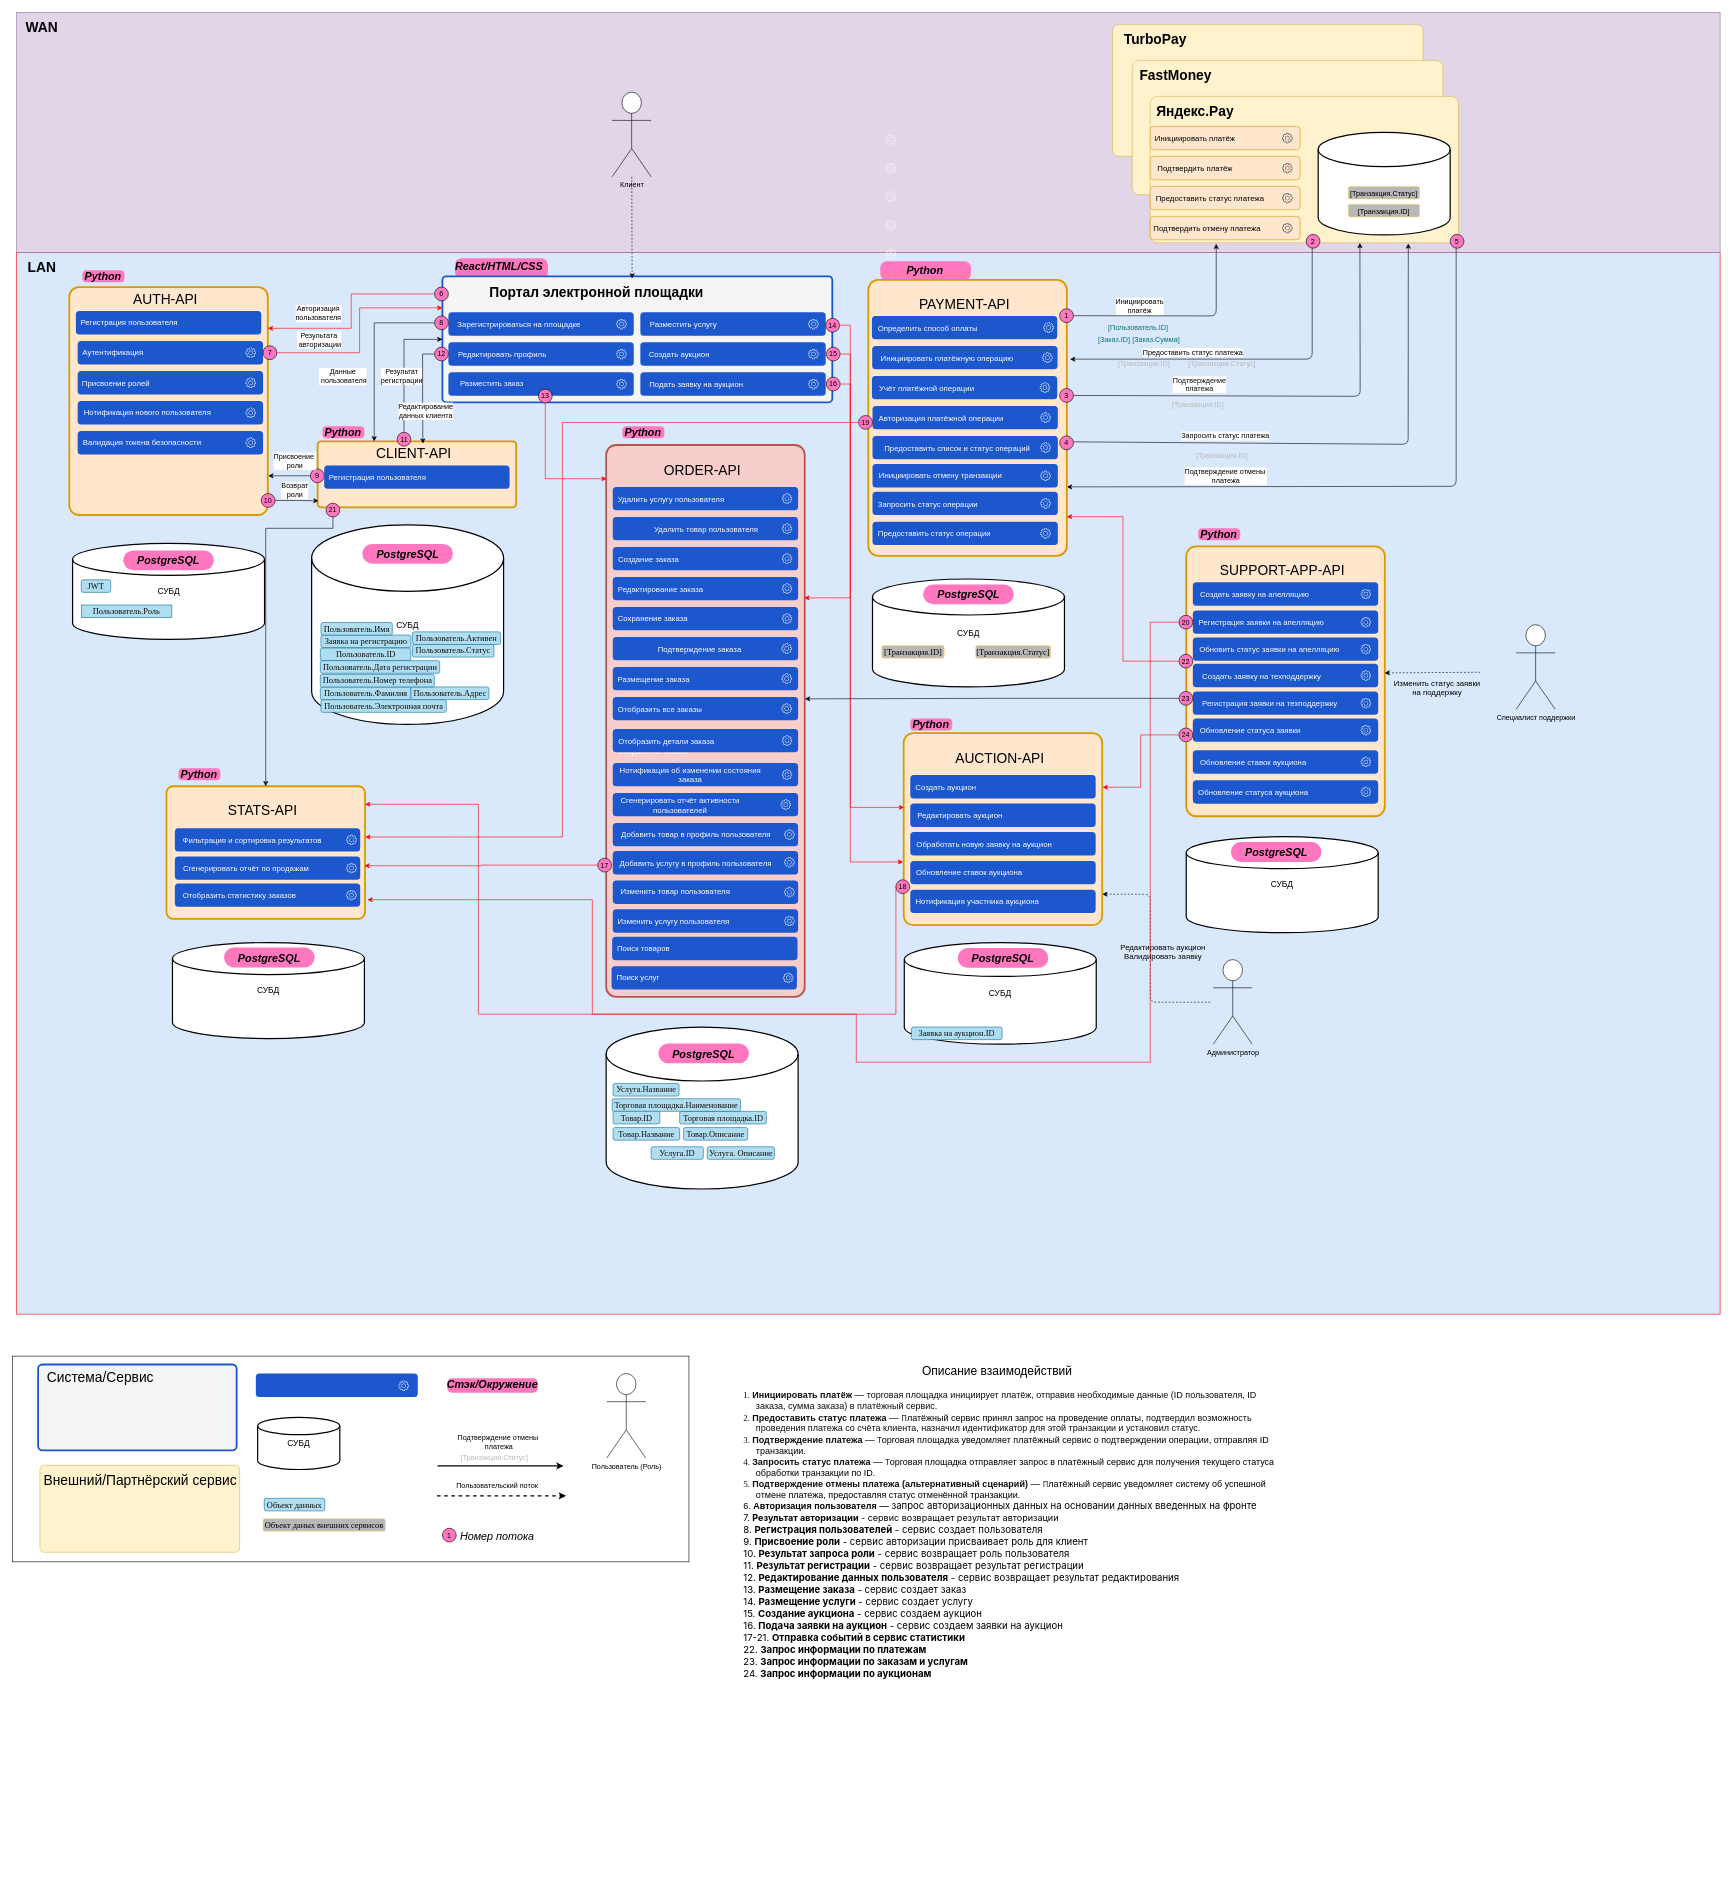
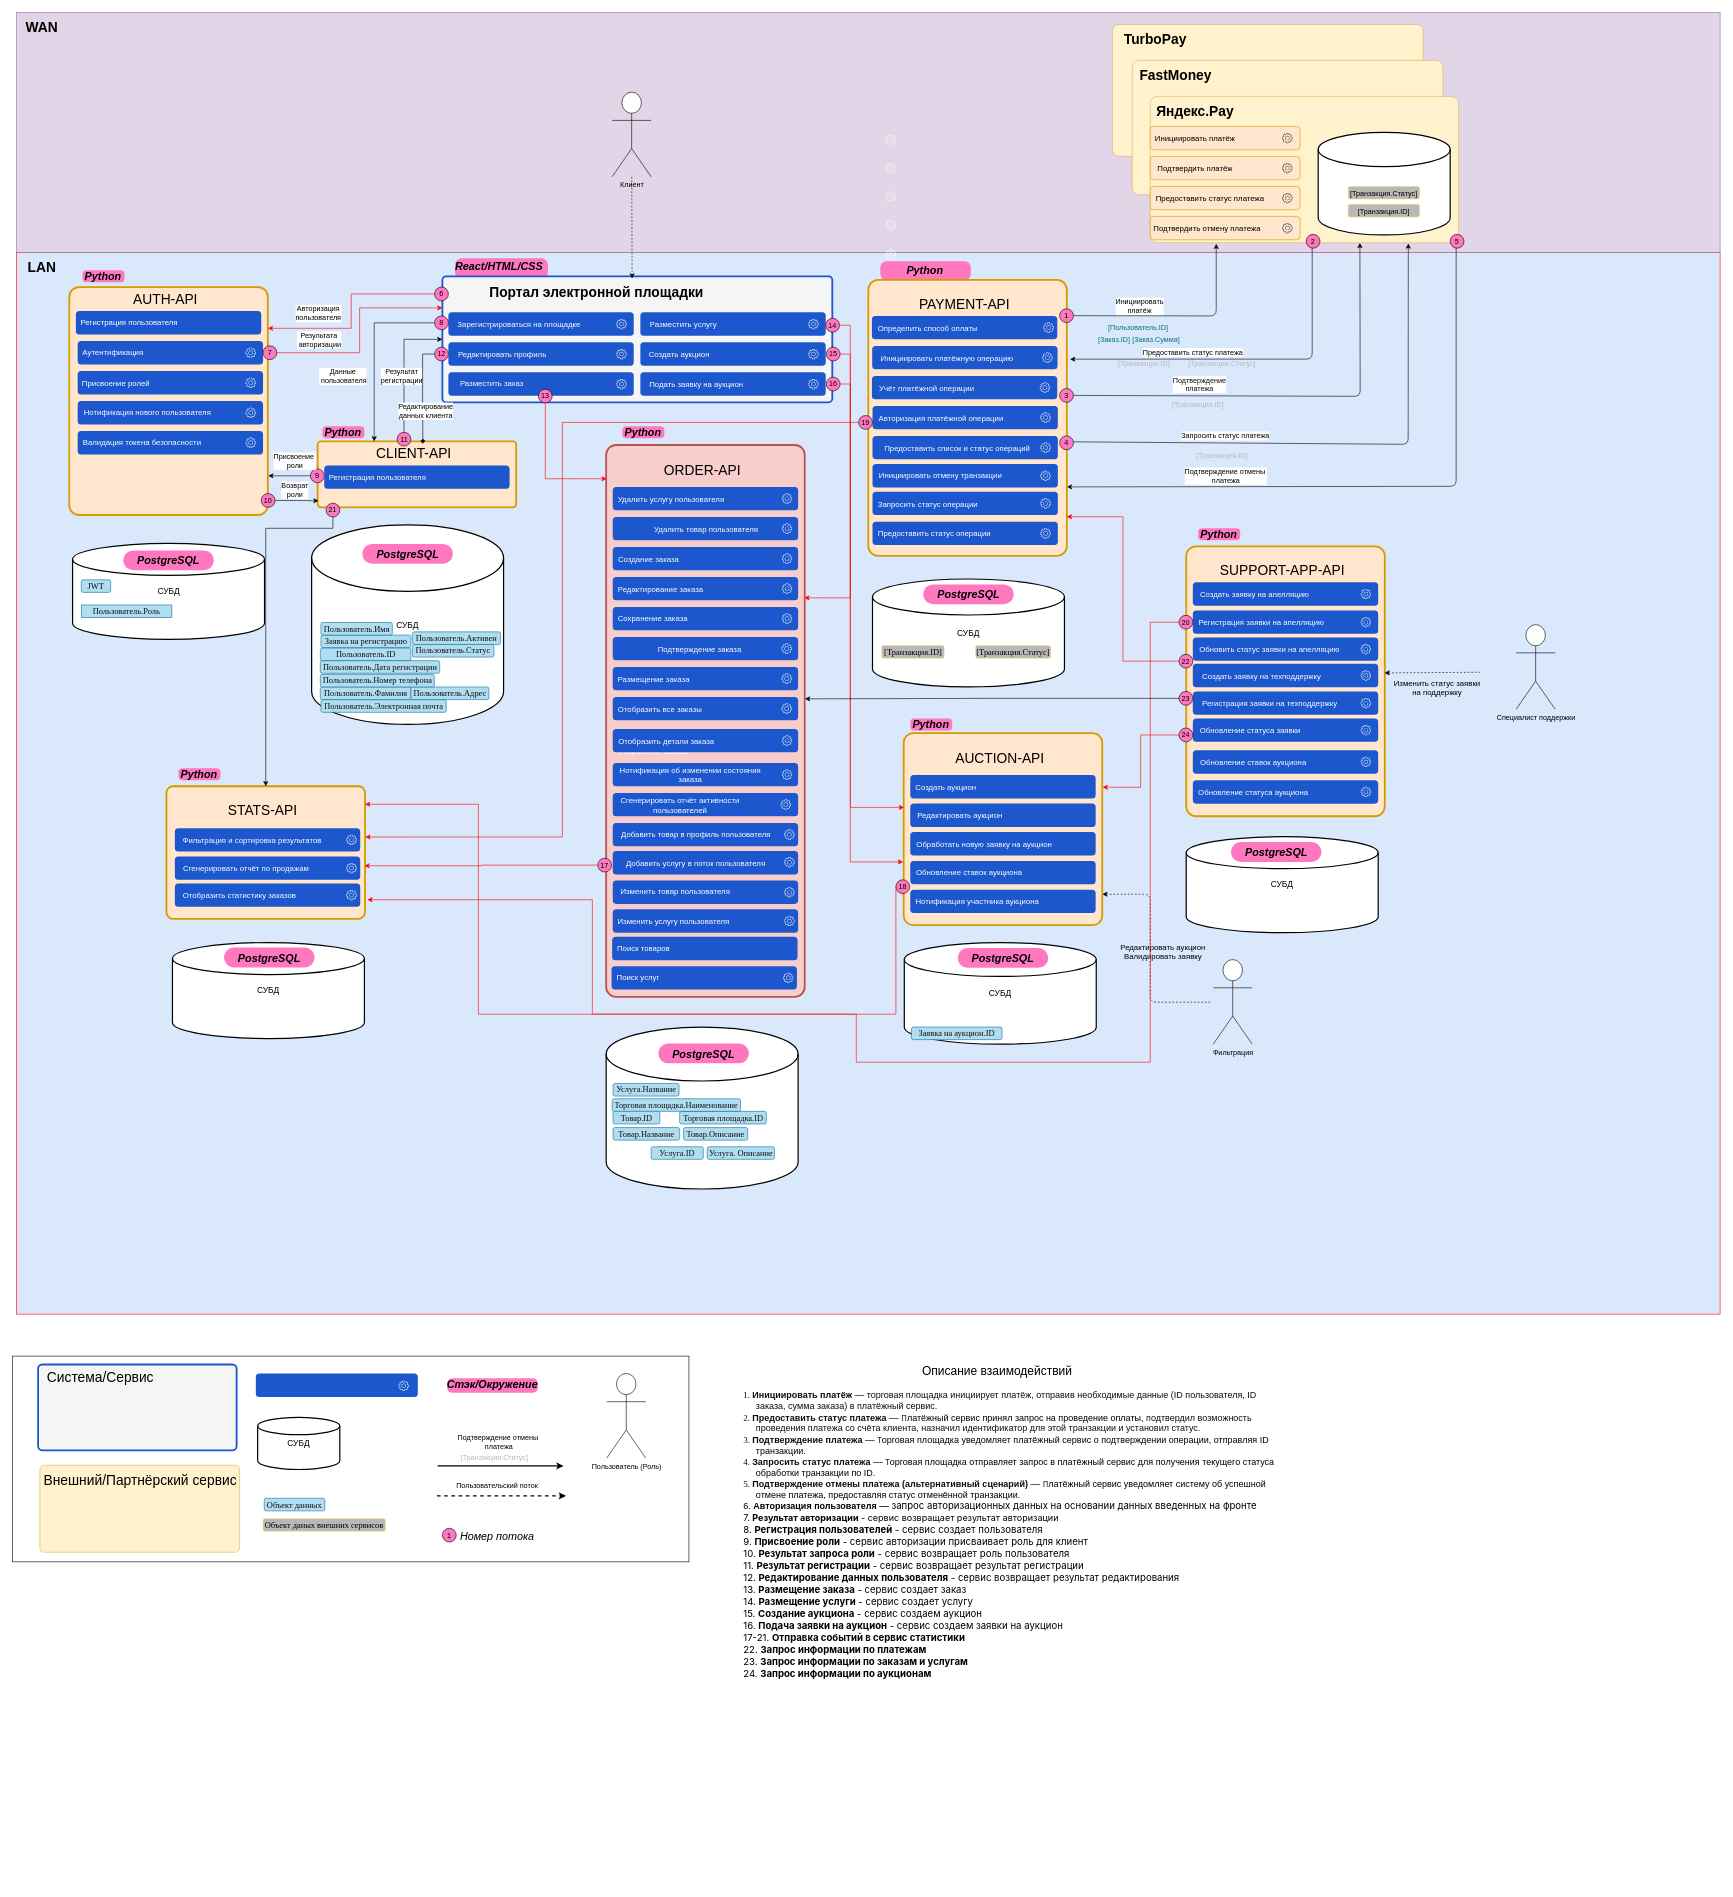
edge "12" -> "CLIENT-API": arrowhead classic -> diamond
node "Добавить услугу в профиль пользователя": label "Добавить услугу в профиль пользователя" -> "Добавить услугу в поток пользователя"
node "Администратор": label "Администратор" -> "Фильтрация"
